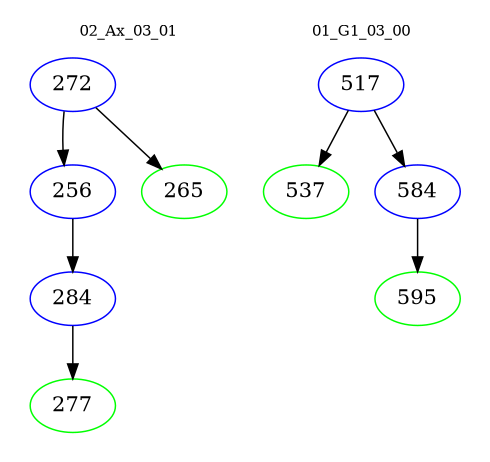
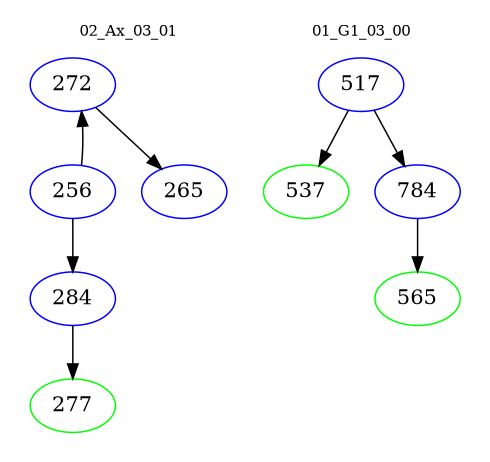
edge "272" -> "256": reversed
node "265": color green -> blue
node "584": label "584" -> "784"
node "595": label "595" -> "565"
